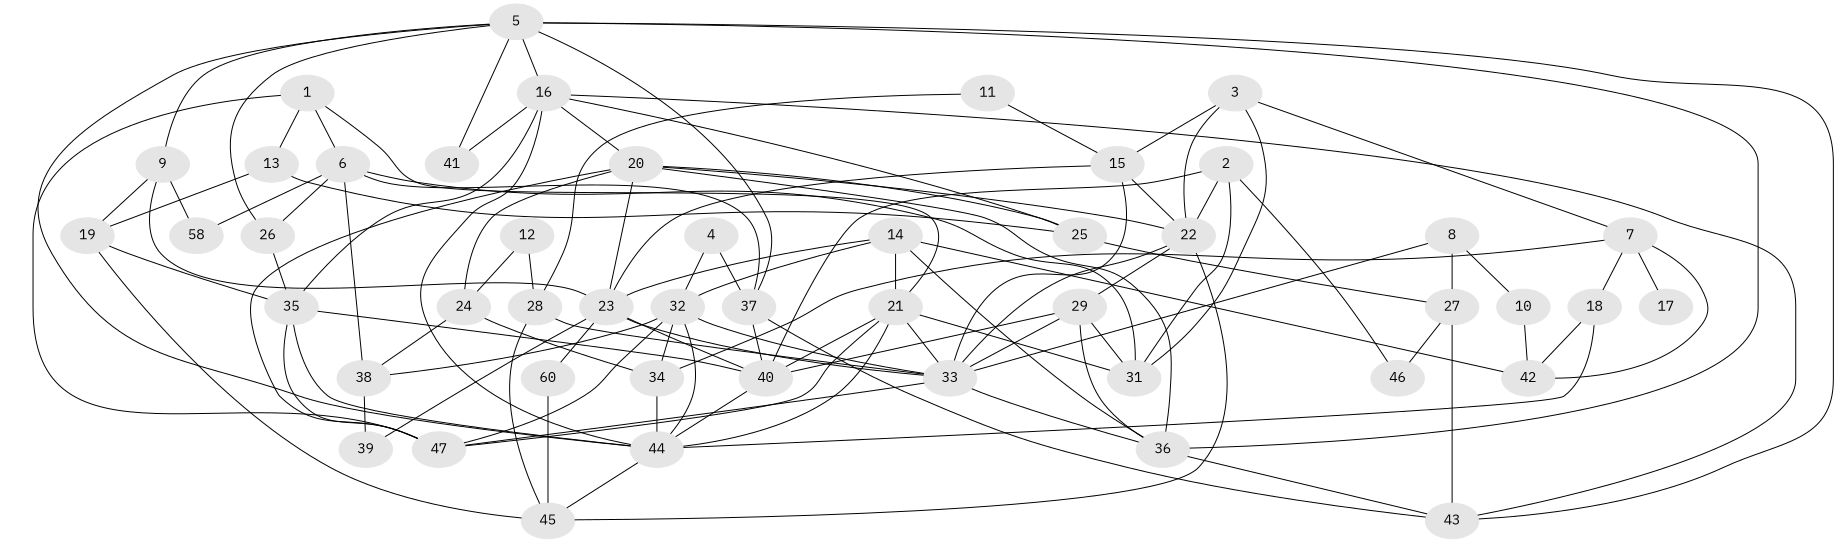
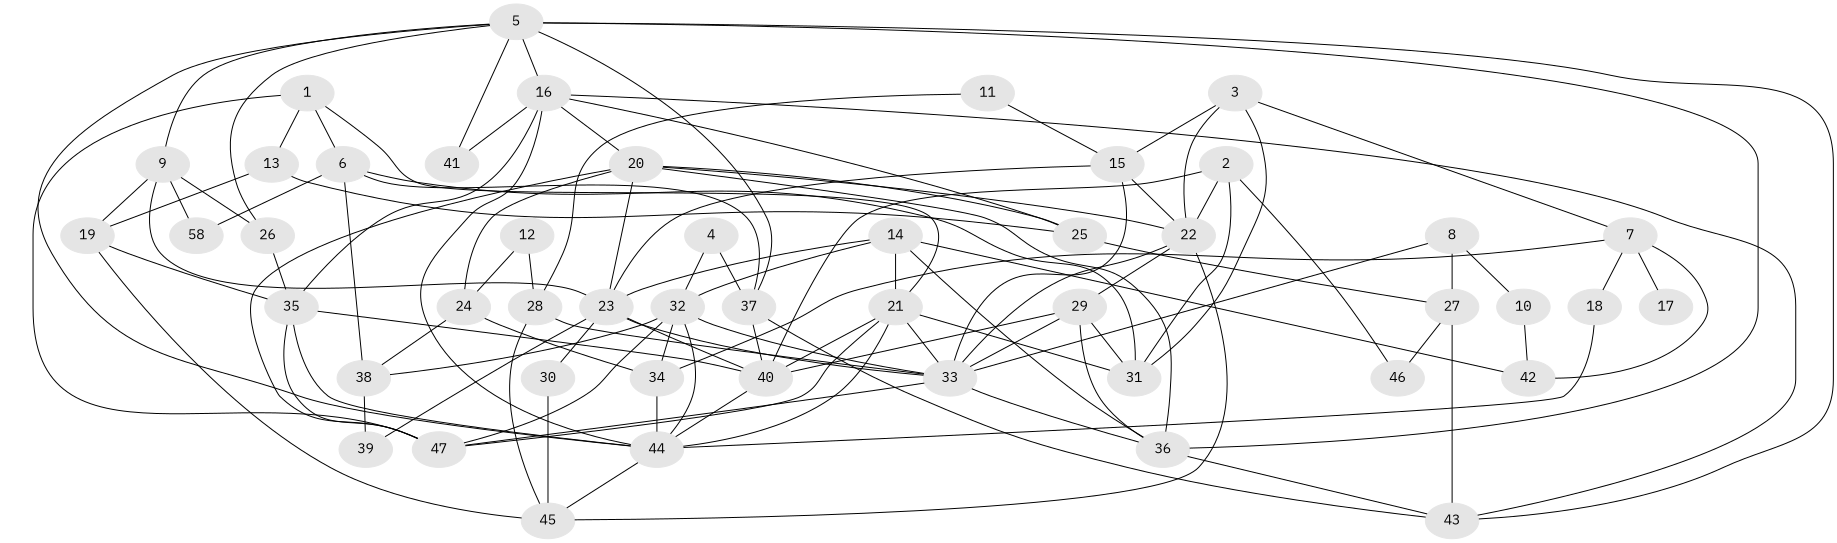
edge "6" -- "26": now "9" -- "26"
edge "18" -- "42": removed
node "60": label "60" -> "30"
